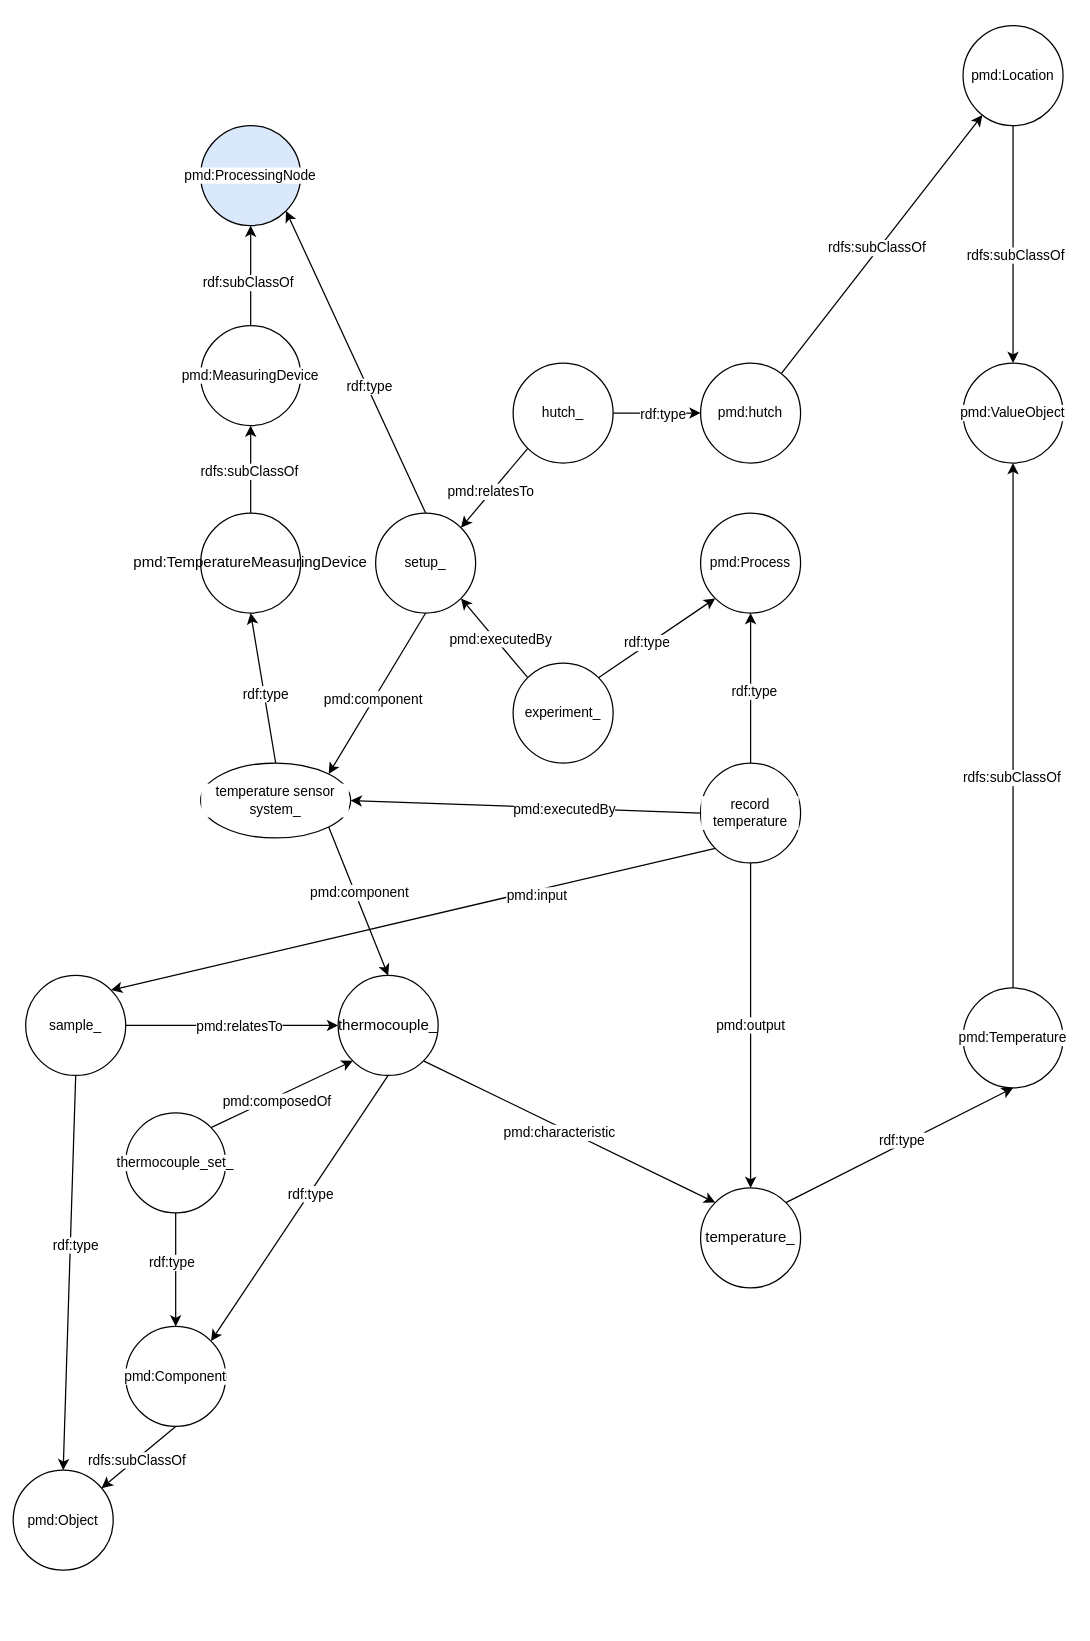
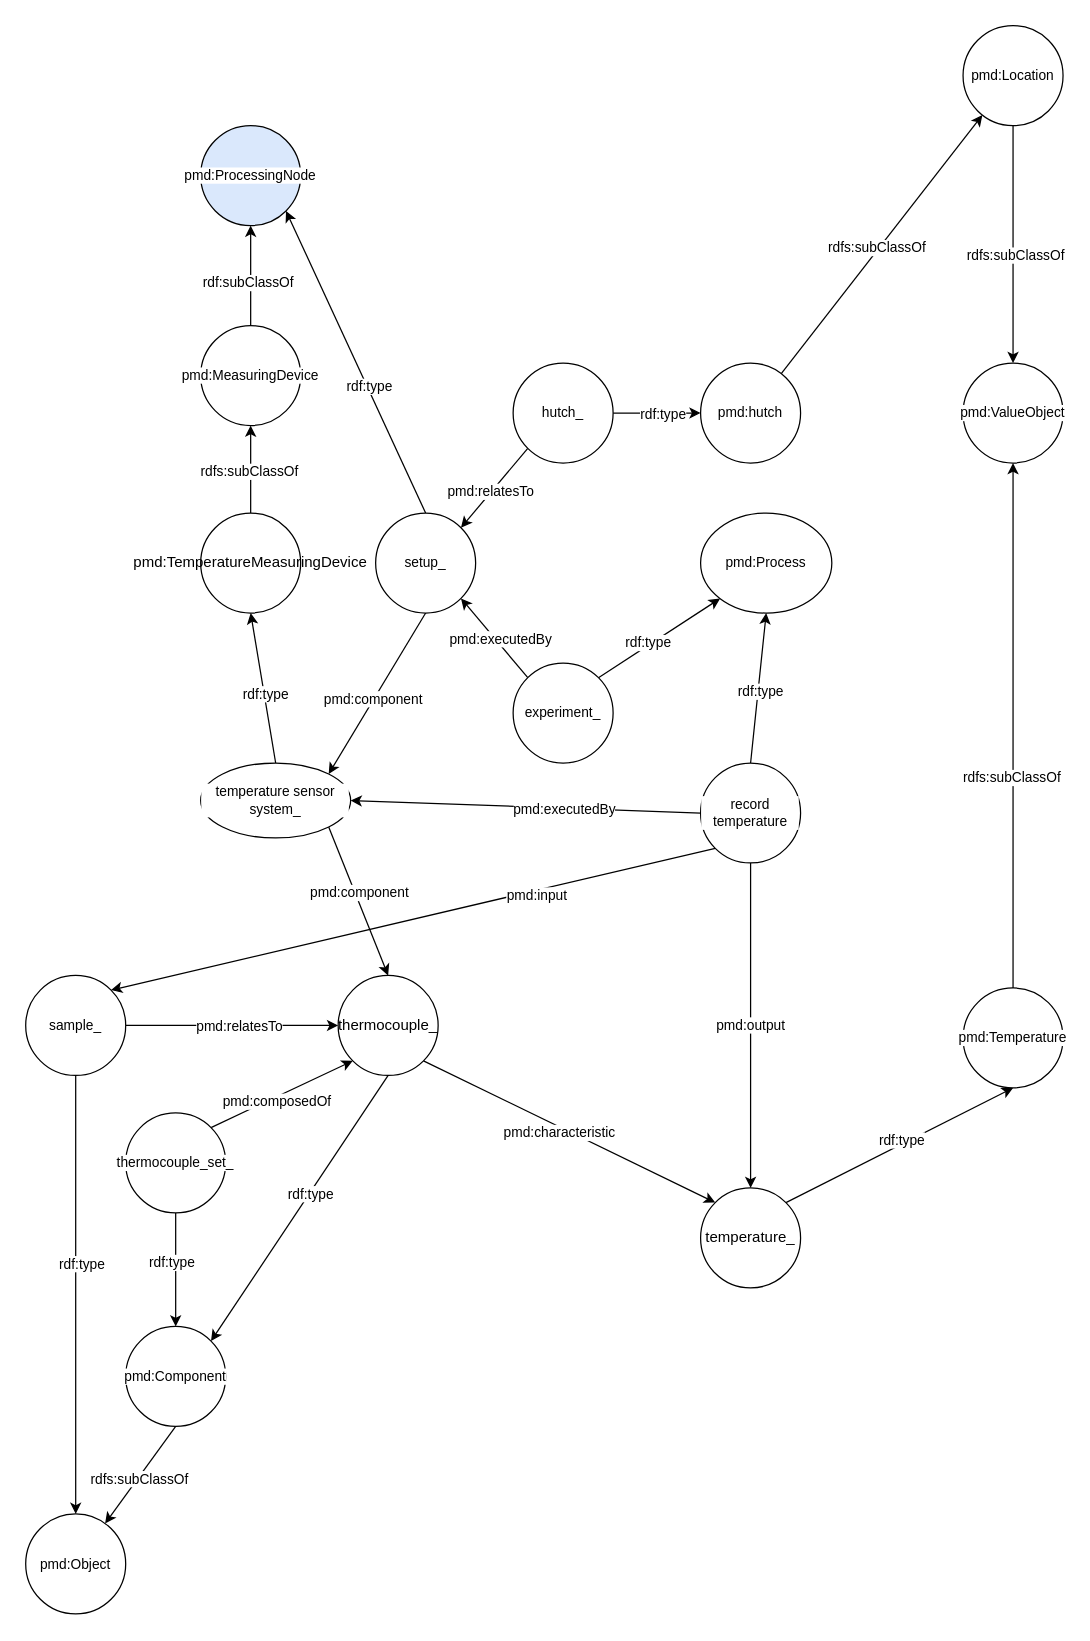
node "pmd:Process": size 100x100 -> 131x100
node "pmd:Object": moved (63, 1520) -> (76, 1564)
